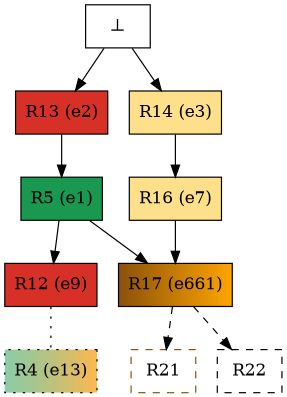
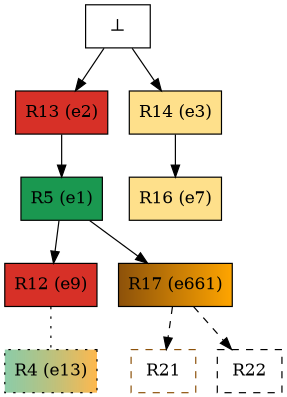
edge "R16 (e7)" -> "R17 (e661)": removed
